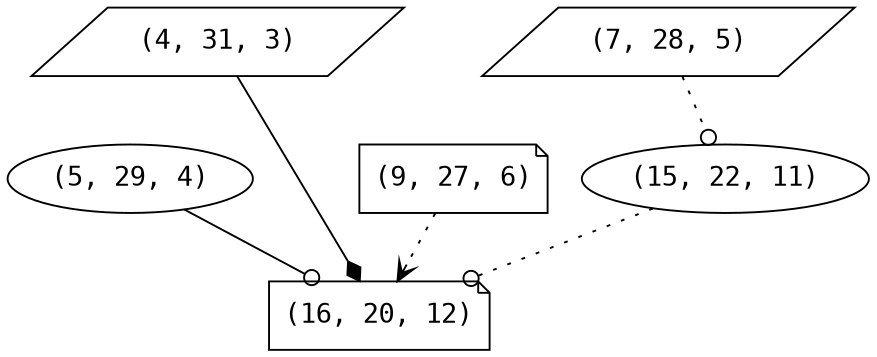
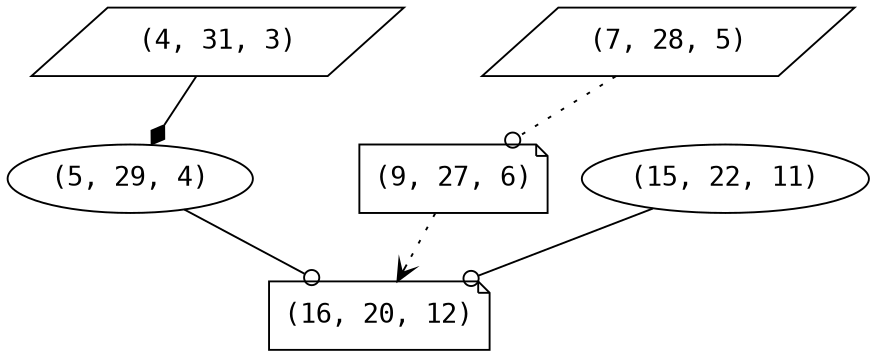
edge "(7, 28, 5)" -> "(15, 22, 11)": now "(7, 28, 5)" -> "(9, 27, 6)"
edge "(4, 31, 3)" -> "(16, 20, 12)": now "(4, 31, 3)" -> "(5, 29, 4)"
edge "(15, 22, 11)" -> "(16, 20, 12)": style dotted -> solid
